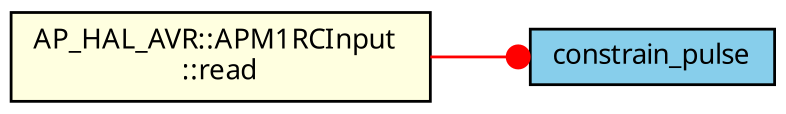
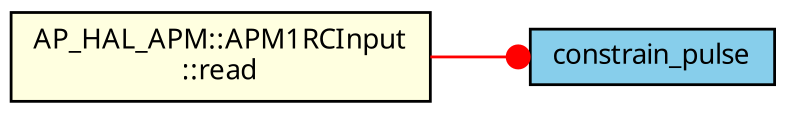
node "AP_HAL_AVR::APM1RCInput ::read": label "AP_HAL_AVR::APM1RCInput ::read" -> "AP_HAL_APM::APM1RCInput ::read"
